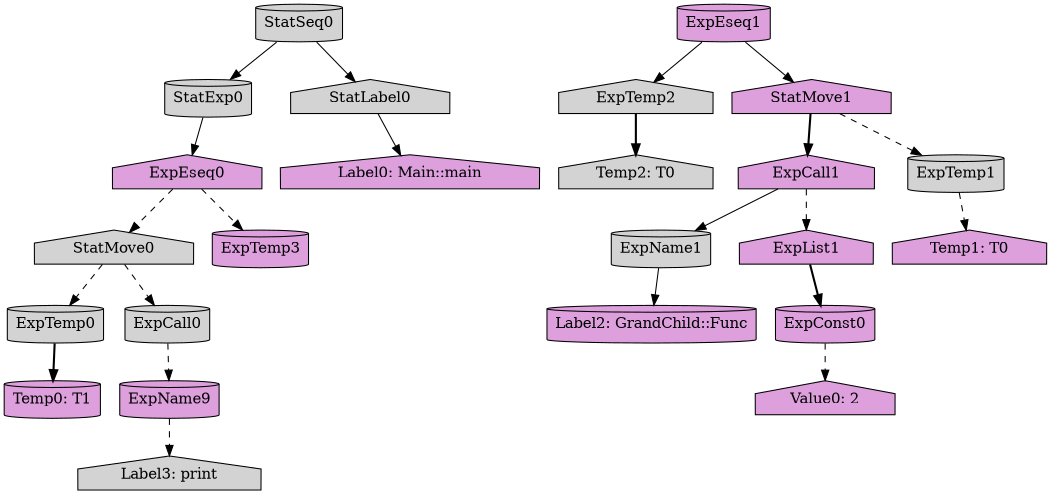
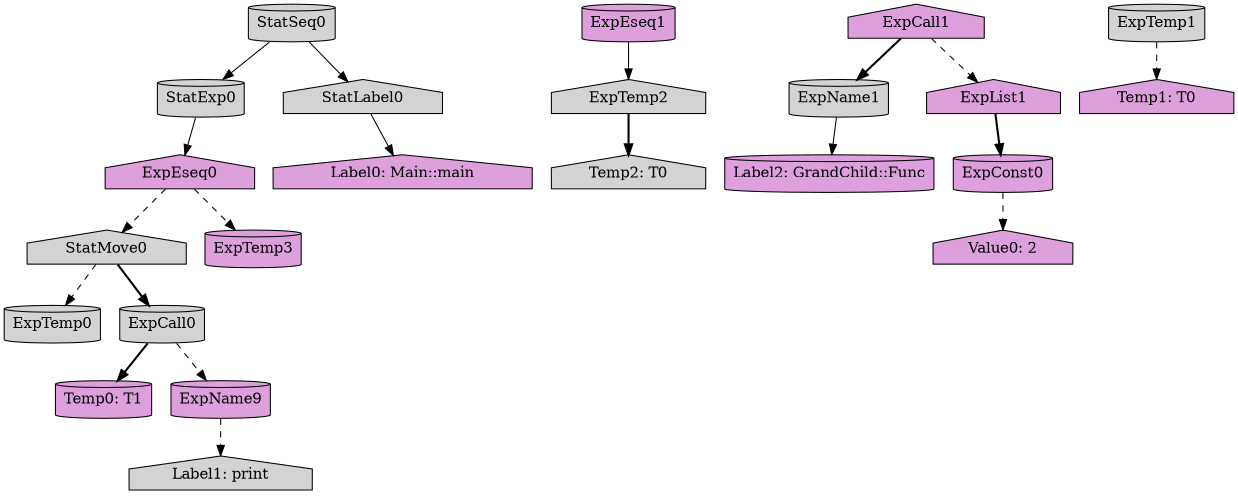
node "StatMove1": removed
edge "ExpCall1" -> "ExpName1": style solid -> bold
edge "StatMove0" -> "ExpCall0": style dashed -> bold
edge "ExpTemp0" -> "Temp0: T1": now "ExpCall0" -> "Temp0: T1"
node "Label3: print": label "Label3: print" -> "Label1: print"
